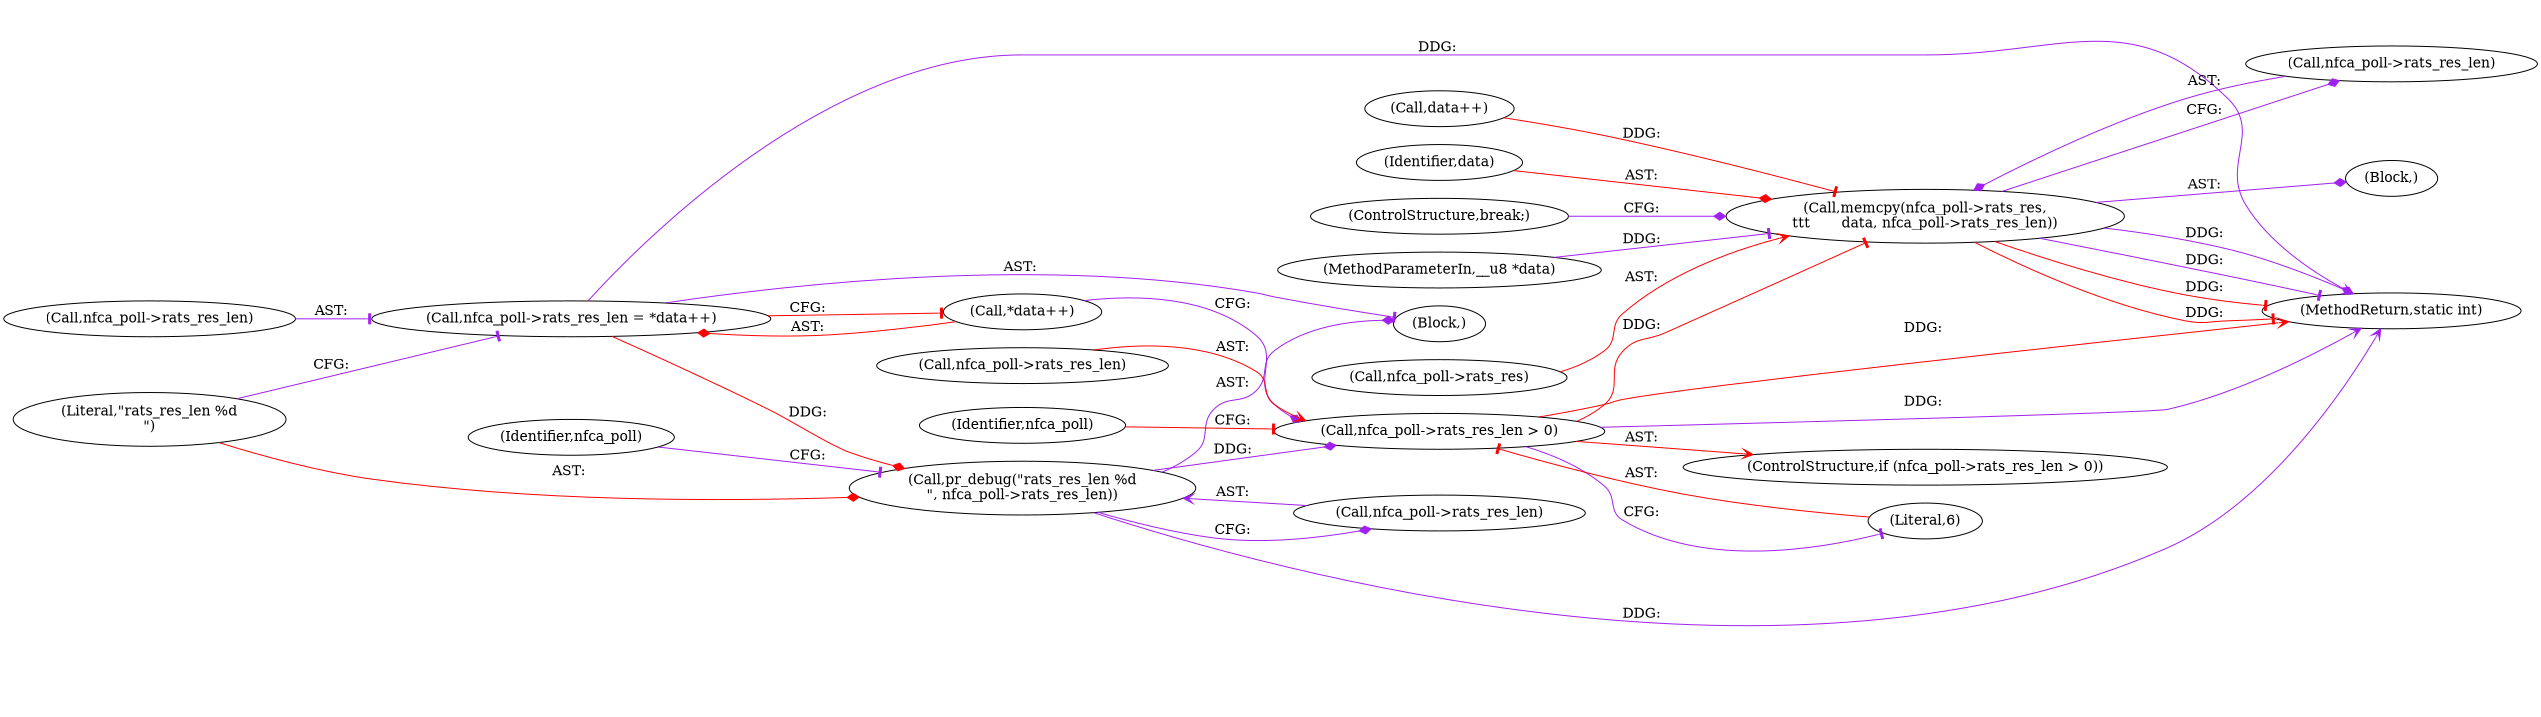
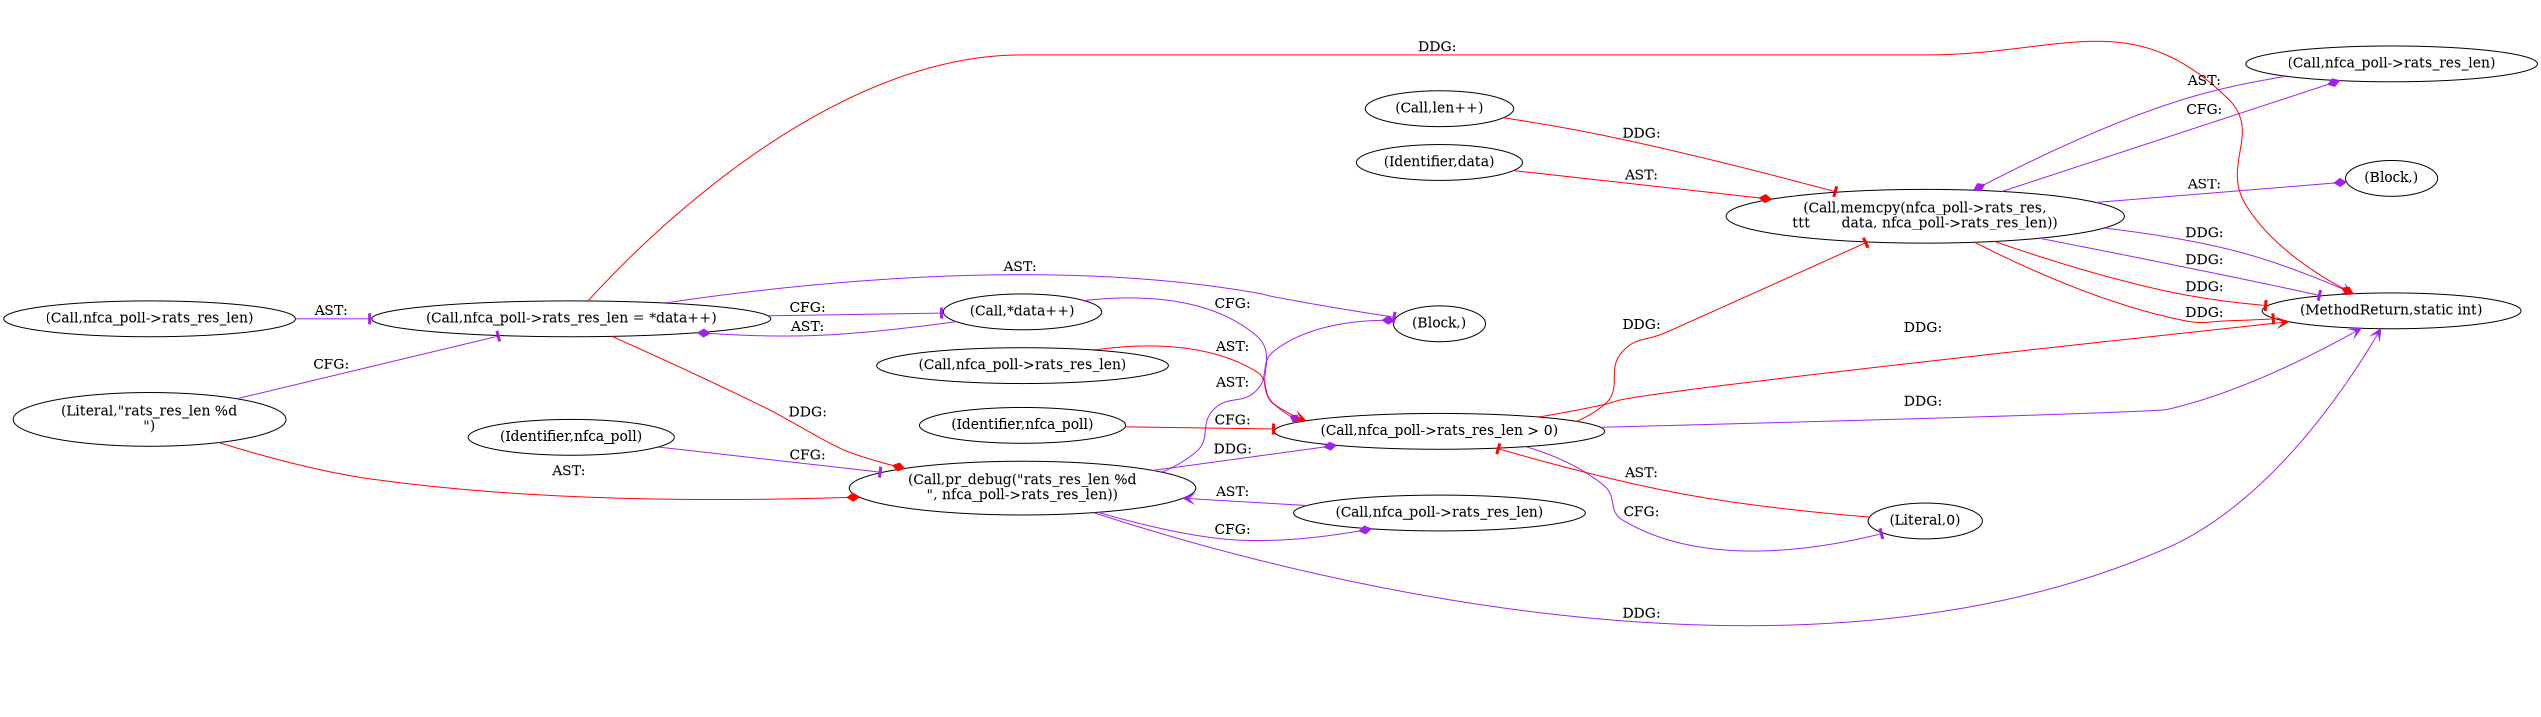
edge "(Call,nfca_poll->rats_res_len = *data++)" -> "(MethodReturn,static int)": color purple -> red
node "(Call,data++)": label "(Call,data++)" -> "(Call,len++)"
node "(ControlStructure,break;)": removed
node "(MethodParameterIn,__u8 *data)": removed
edge "(Call,nfca_poll->rats_res_len = *data++)" -> "(Call,*data++)": color red -> purple
edge "(Call,*data++)" -> "(Call,nfca_poll->rats_res_len = *data++)": color red -> purple
node "(Call,nfca_poll->rats_res)": removed
node "(ControlStructure,if (nfca_poll->rats_res_len > 0))": removed
node "(Literal,6)": label "(Literal,6)" -> "(Literal,0)"
